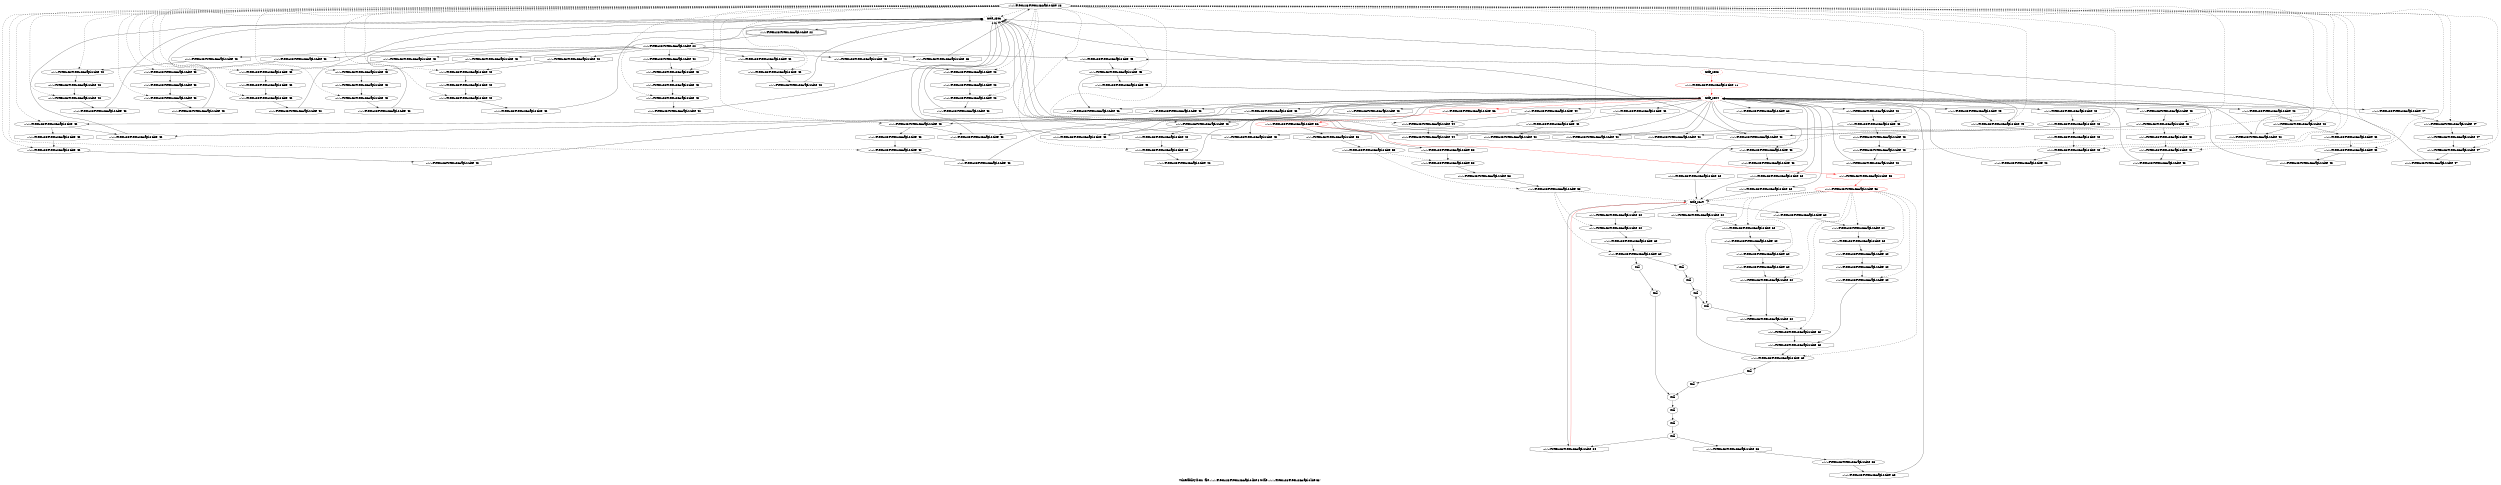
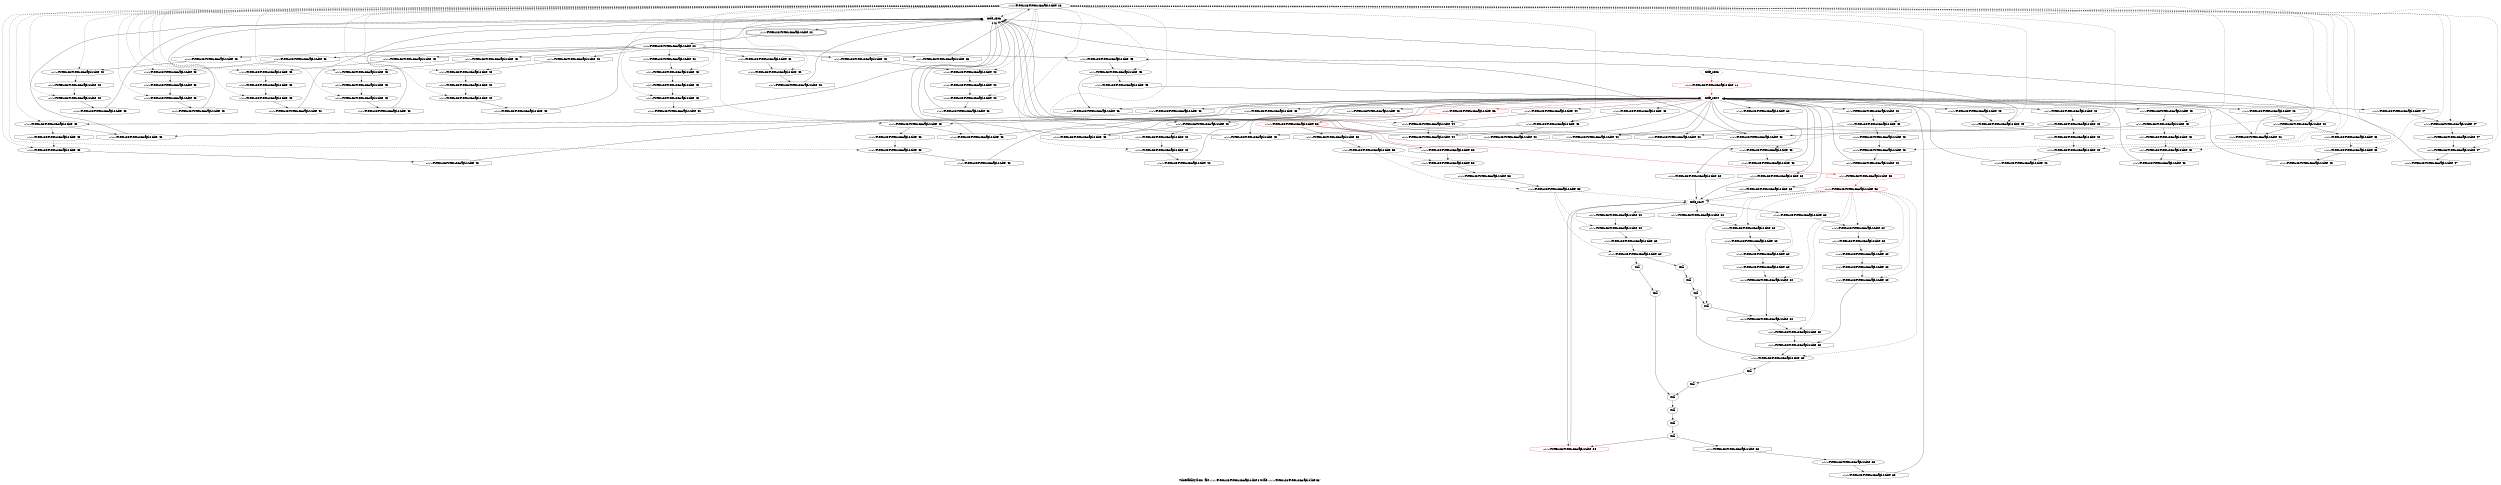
node "node_2503": color red -> black
node "../../../Preon128/Preon128A/api.c Line  11": shape ellipse -> octagon
edge "../../../Preon128/Preon128A/api.c Line  64" -> "node_2619": color red -> black
node "../../../Preon128/Preon128A/api.c Line  64": color black -> red
